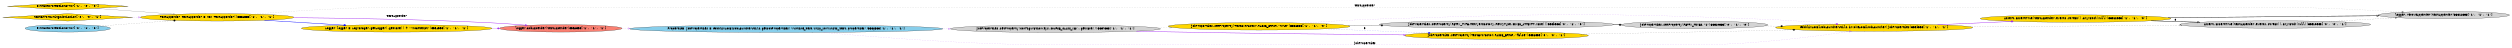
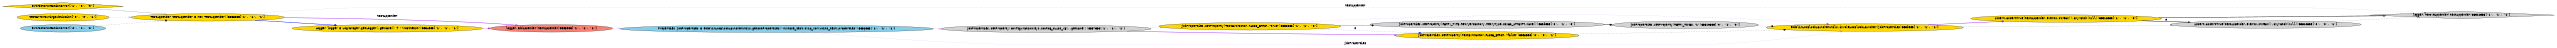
node "logger.removeAppender(testAppender)@@@11@@@['1', '1', '1']": shape ellipse -> diamond
node "testErrorDuringSubmission['0', '0', '1']": shape diamond -> ellipse
